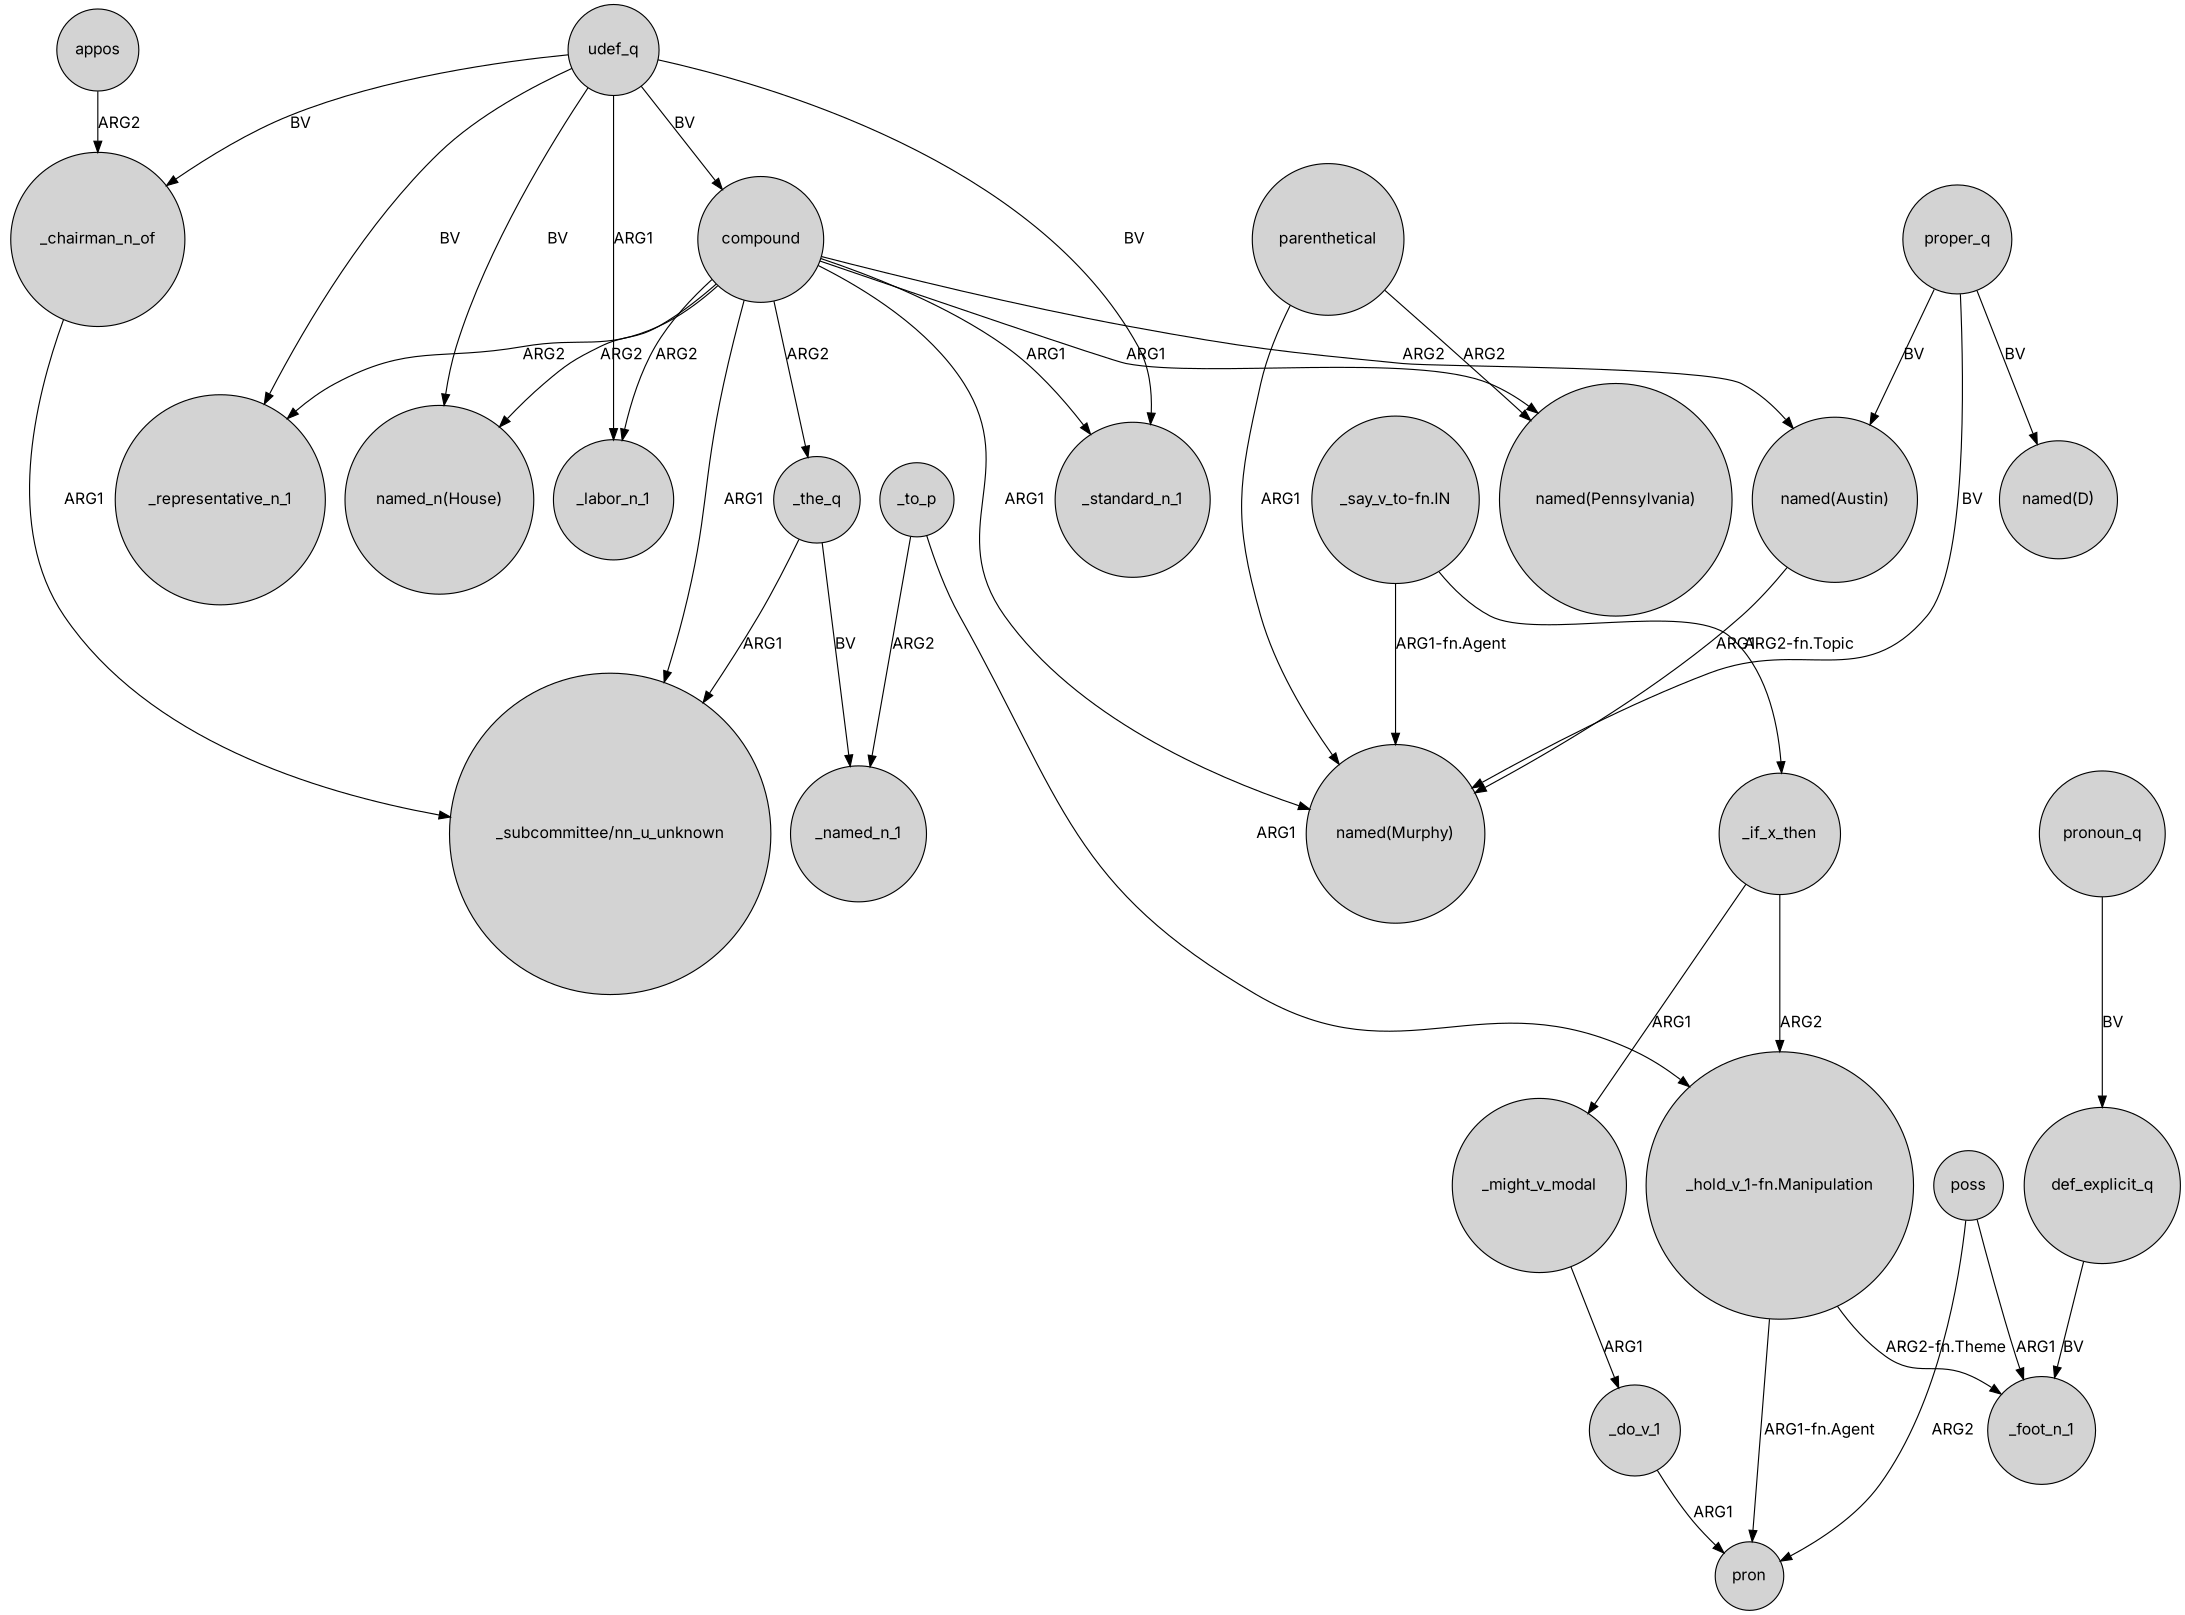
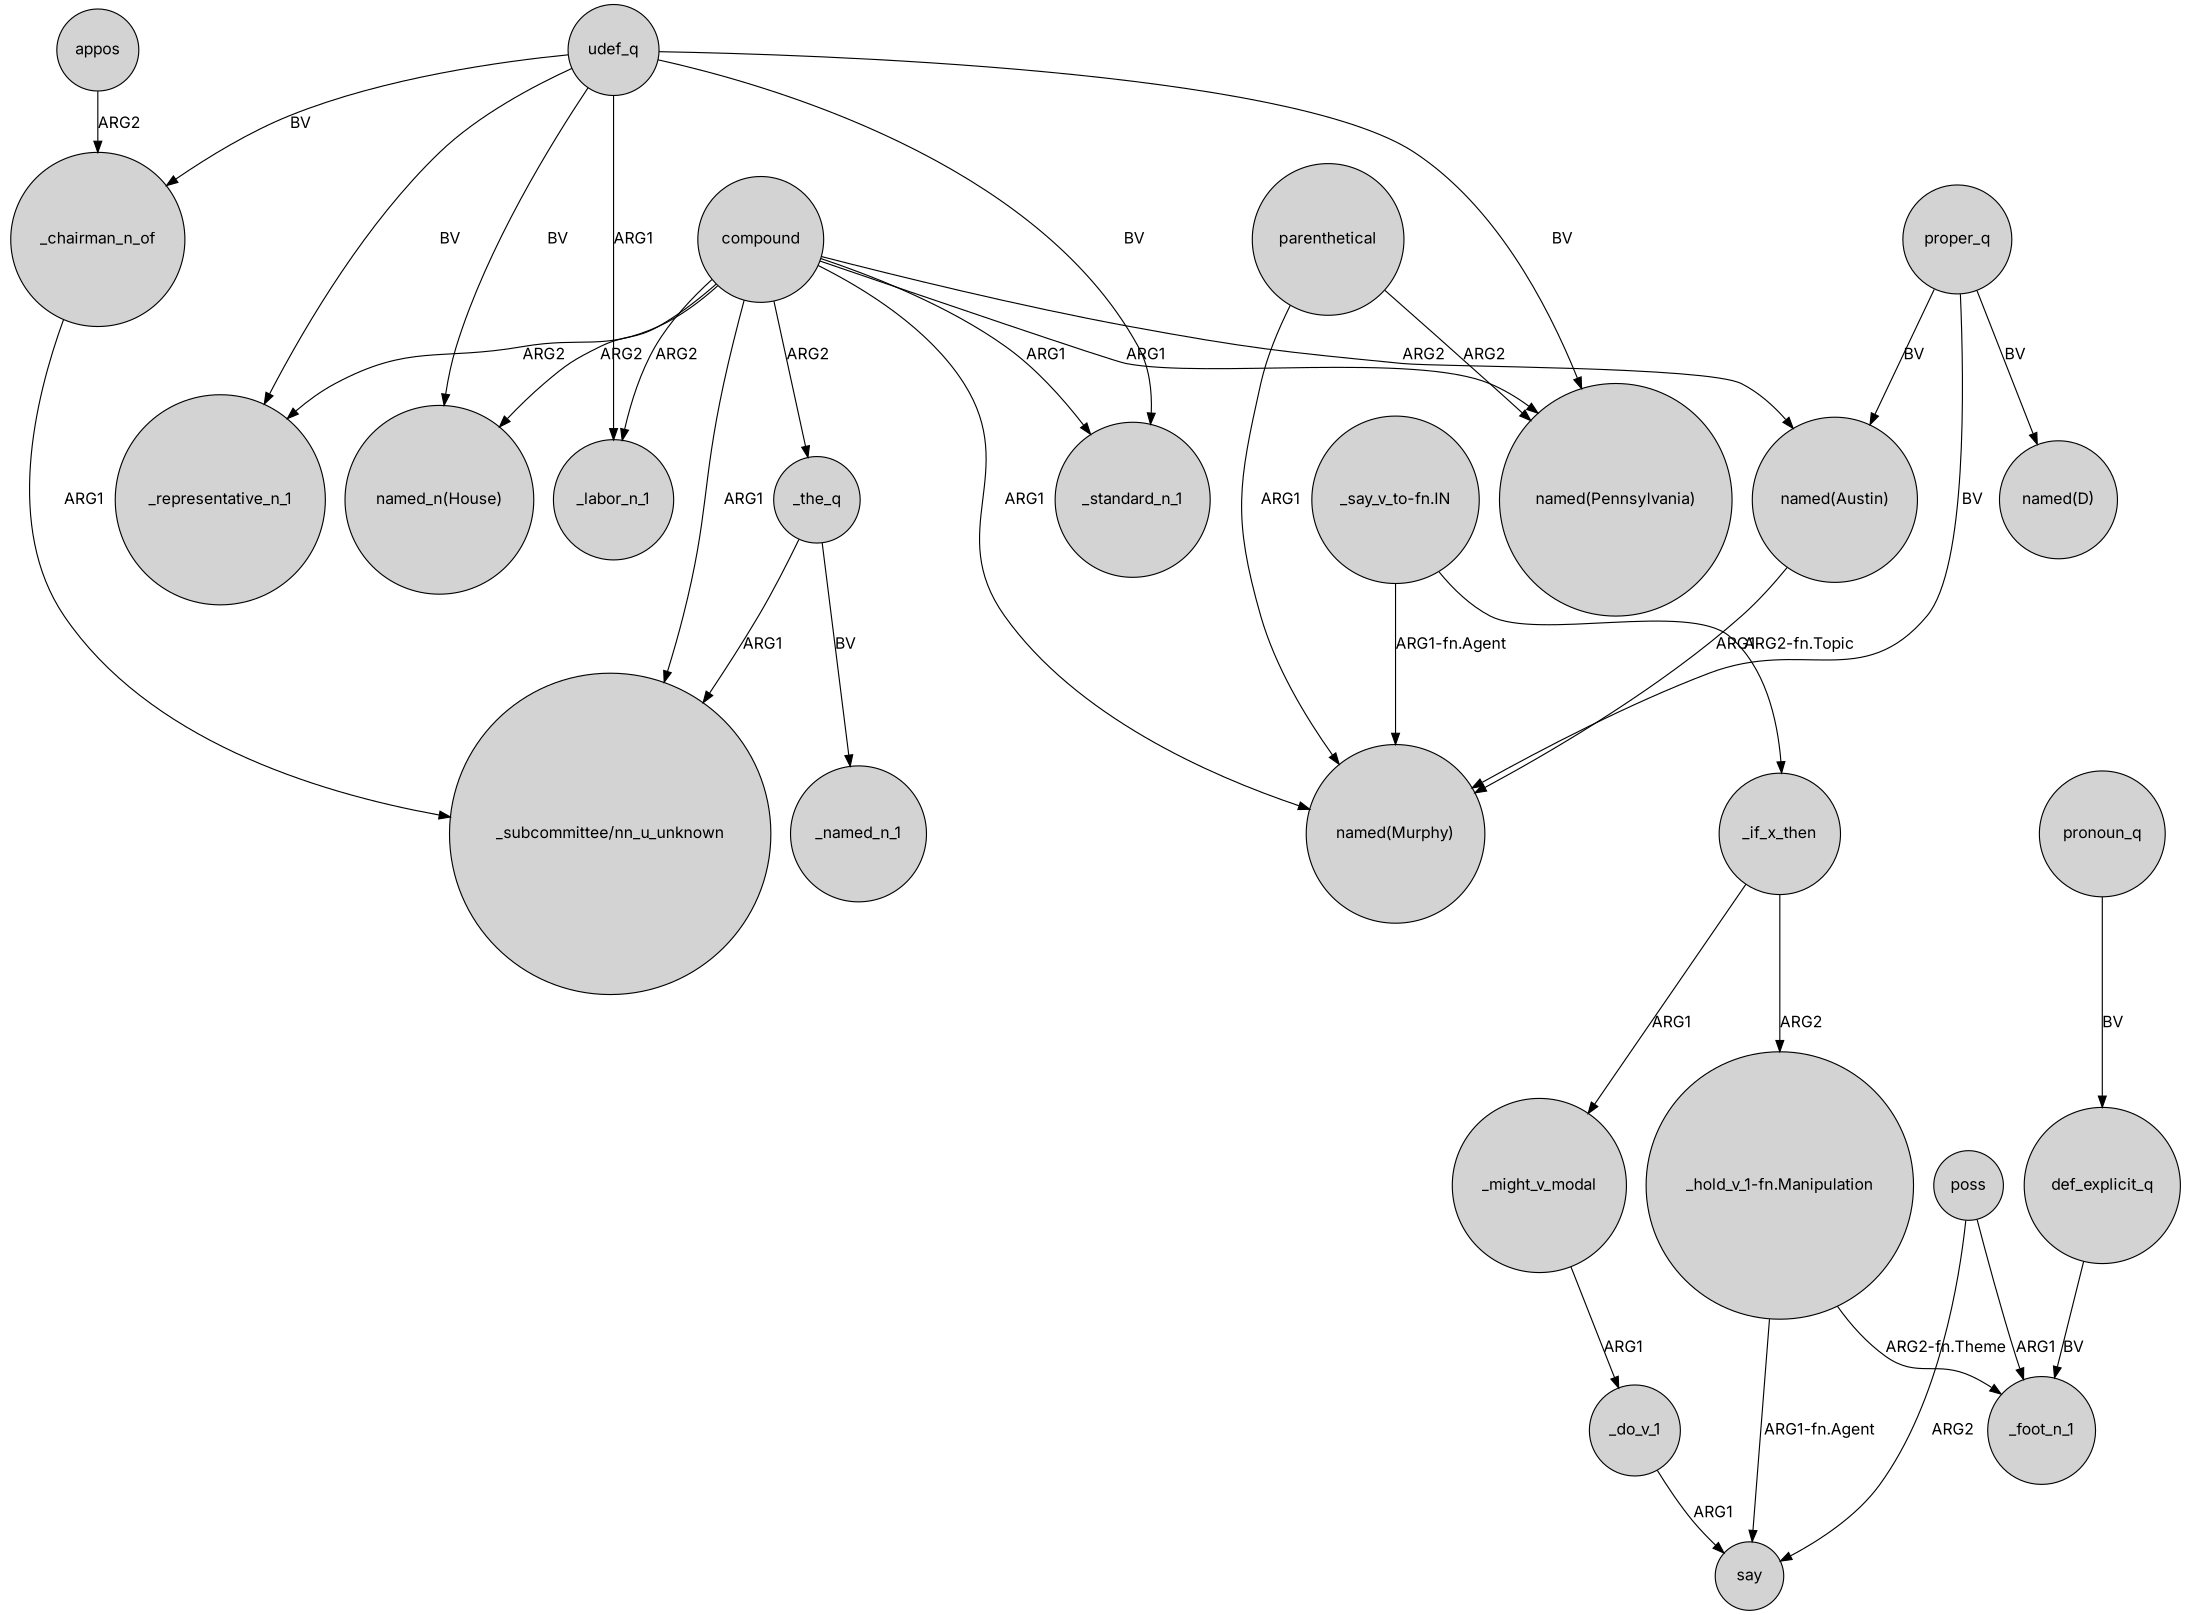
edge "udef_q" -> "compound": now "udef_q" -> "named(Pennsylvania)"
node "_to_p": removed
node "pron": label "pron" -> "say"
